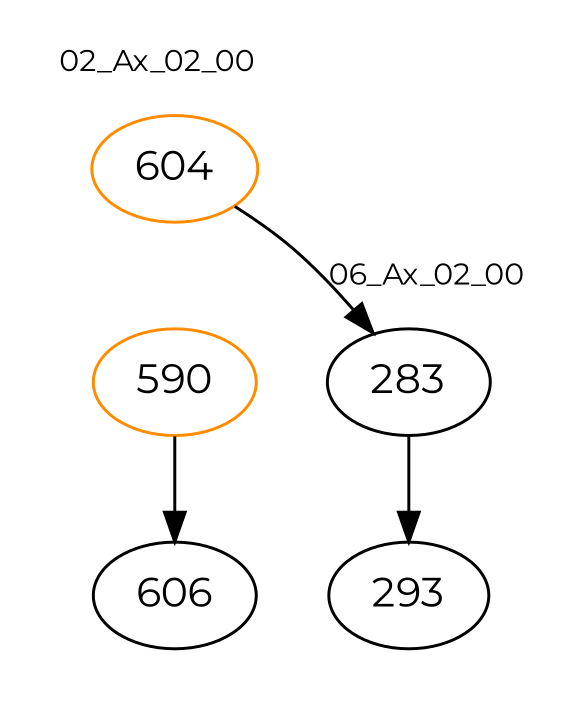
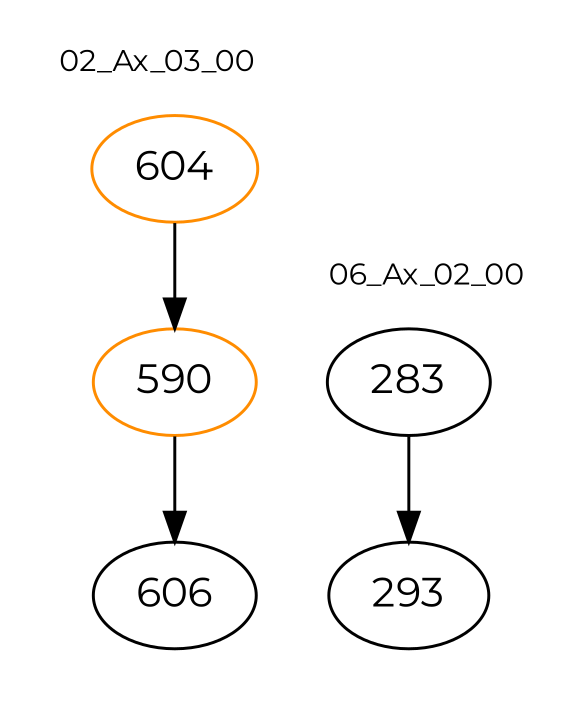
cluster "02_Ax_02_00": label "02_Ax_02_00" -> "02_Ax_03_00"
edge "604" -> "283": now "604" -> "590"
